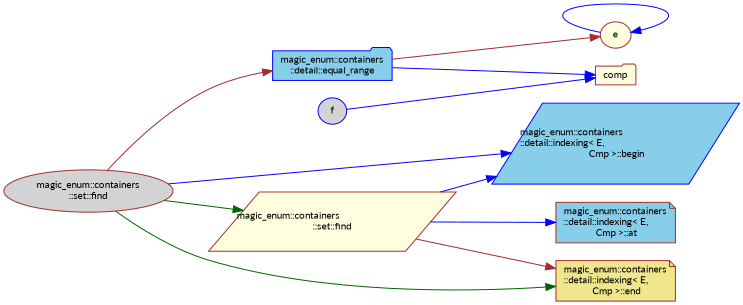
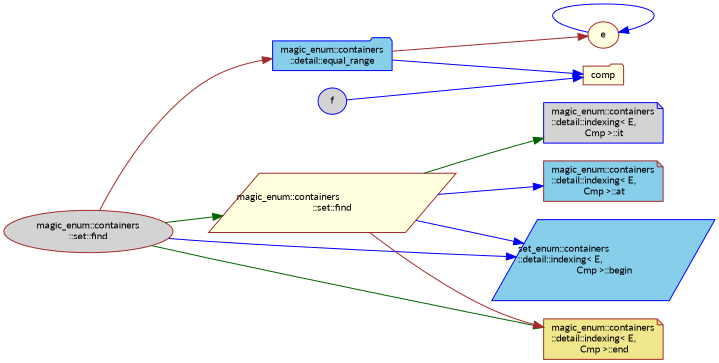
node "magic_enum::containers ::detail::indexing< E, Cmp >::it": added
node "magic_enum::containers ::detail::indexing< E, Cmp >::begin": label "magic_enum::containers ::detail::indexing< E, Cmp >::begin" -> "set_enum::containers ::detail::indexing< E, Cmp >::begin"
